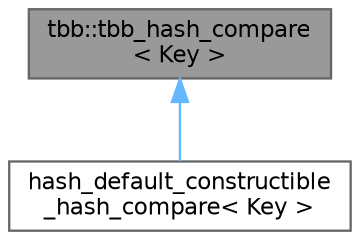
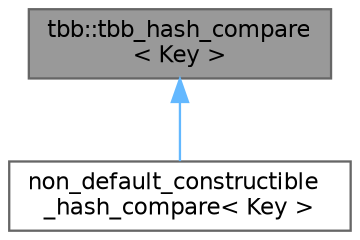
node "hash_default_constructible _hash_compare< Key >": label "hash_default_constructible _hash_compare< Key >" -> "non_default_constructible _hash_compare< Key >"
